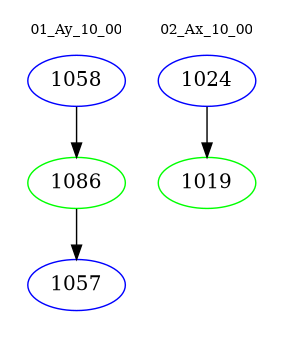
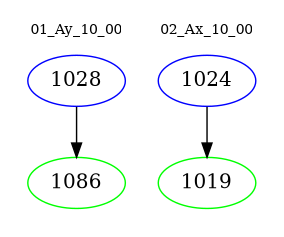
node "1058": label "1058" -> "1028"
node "1057": removed
